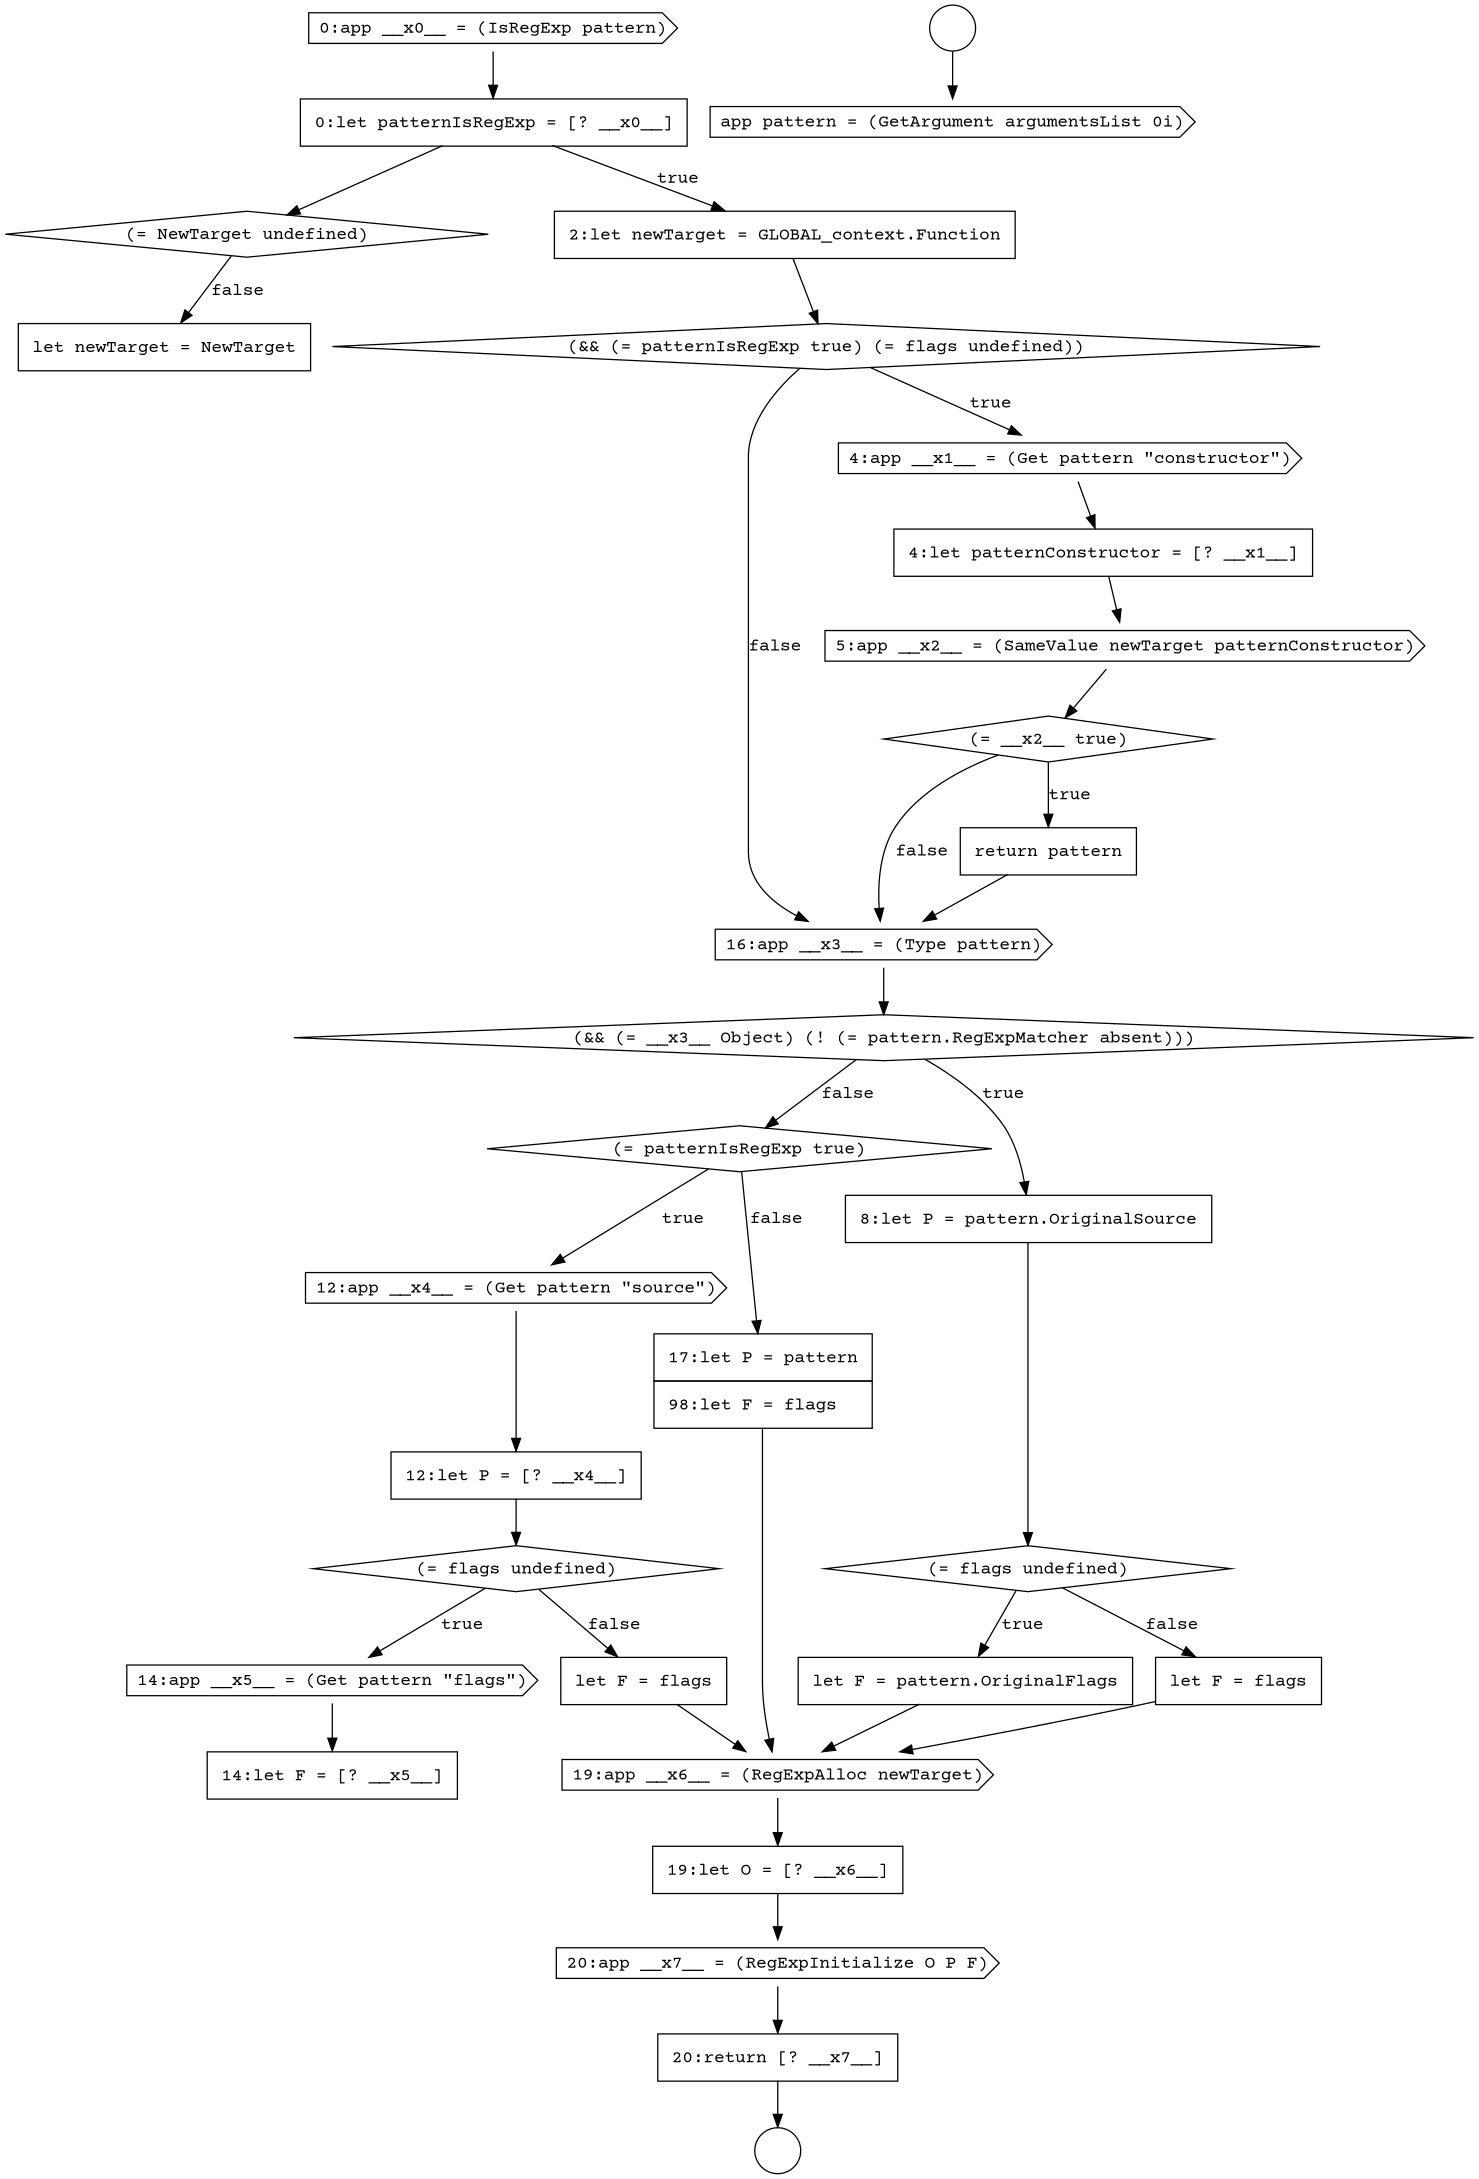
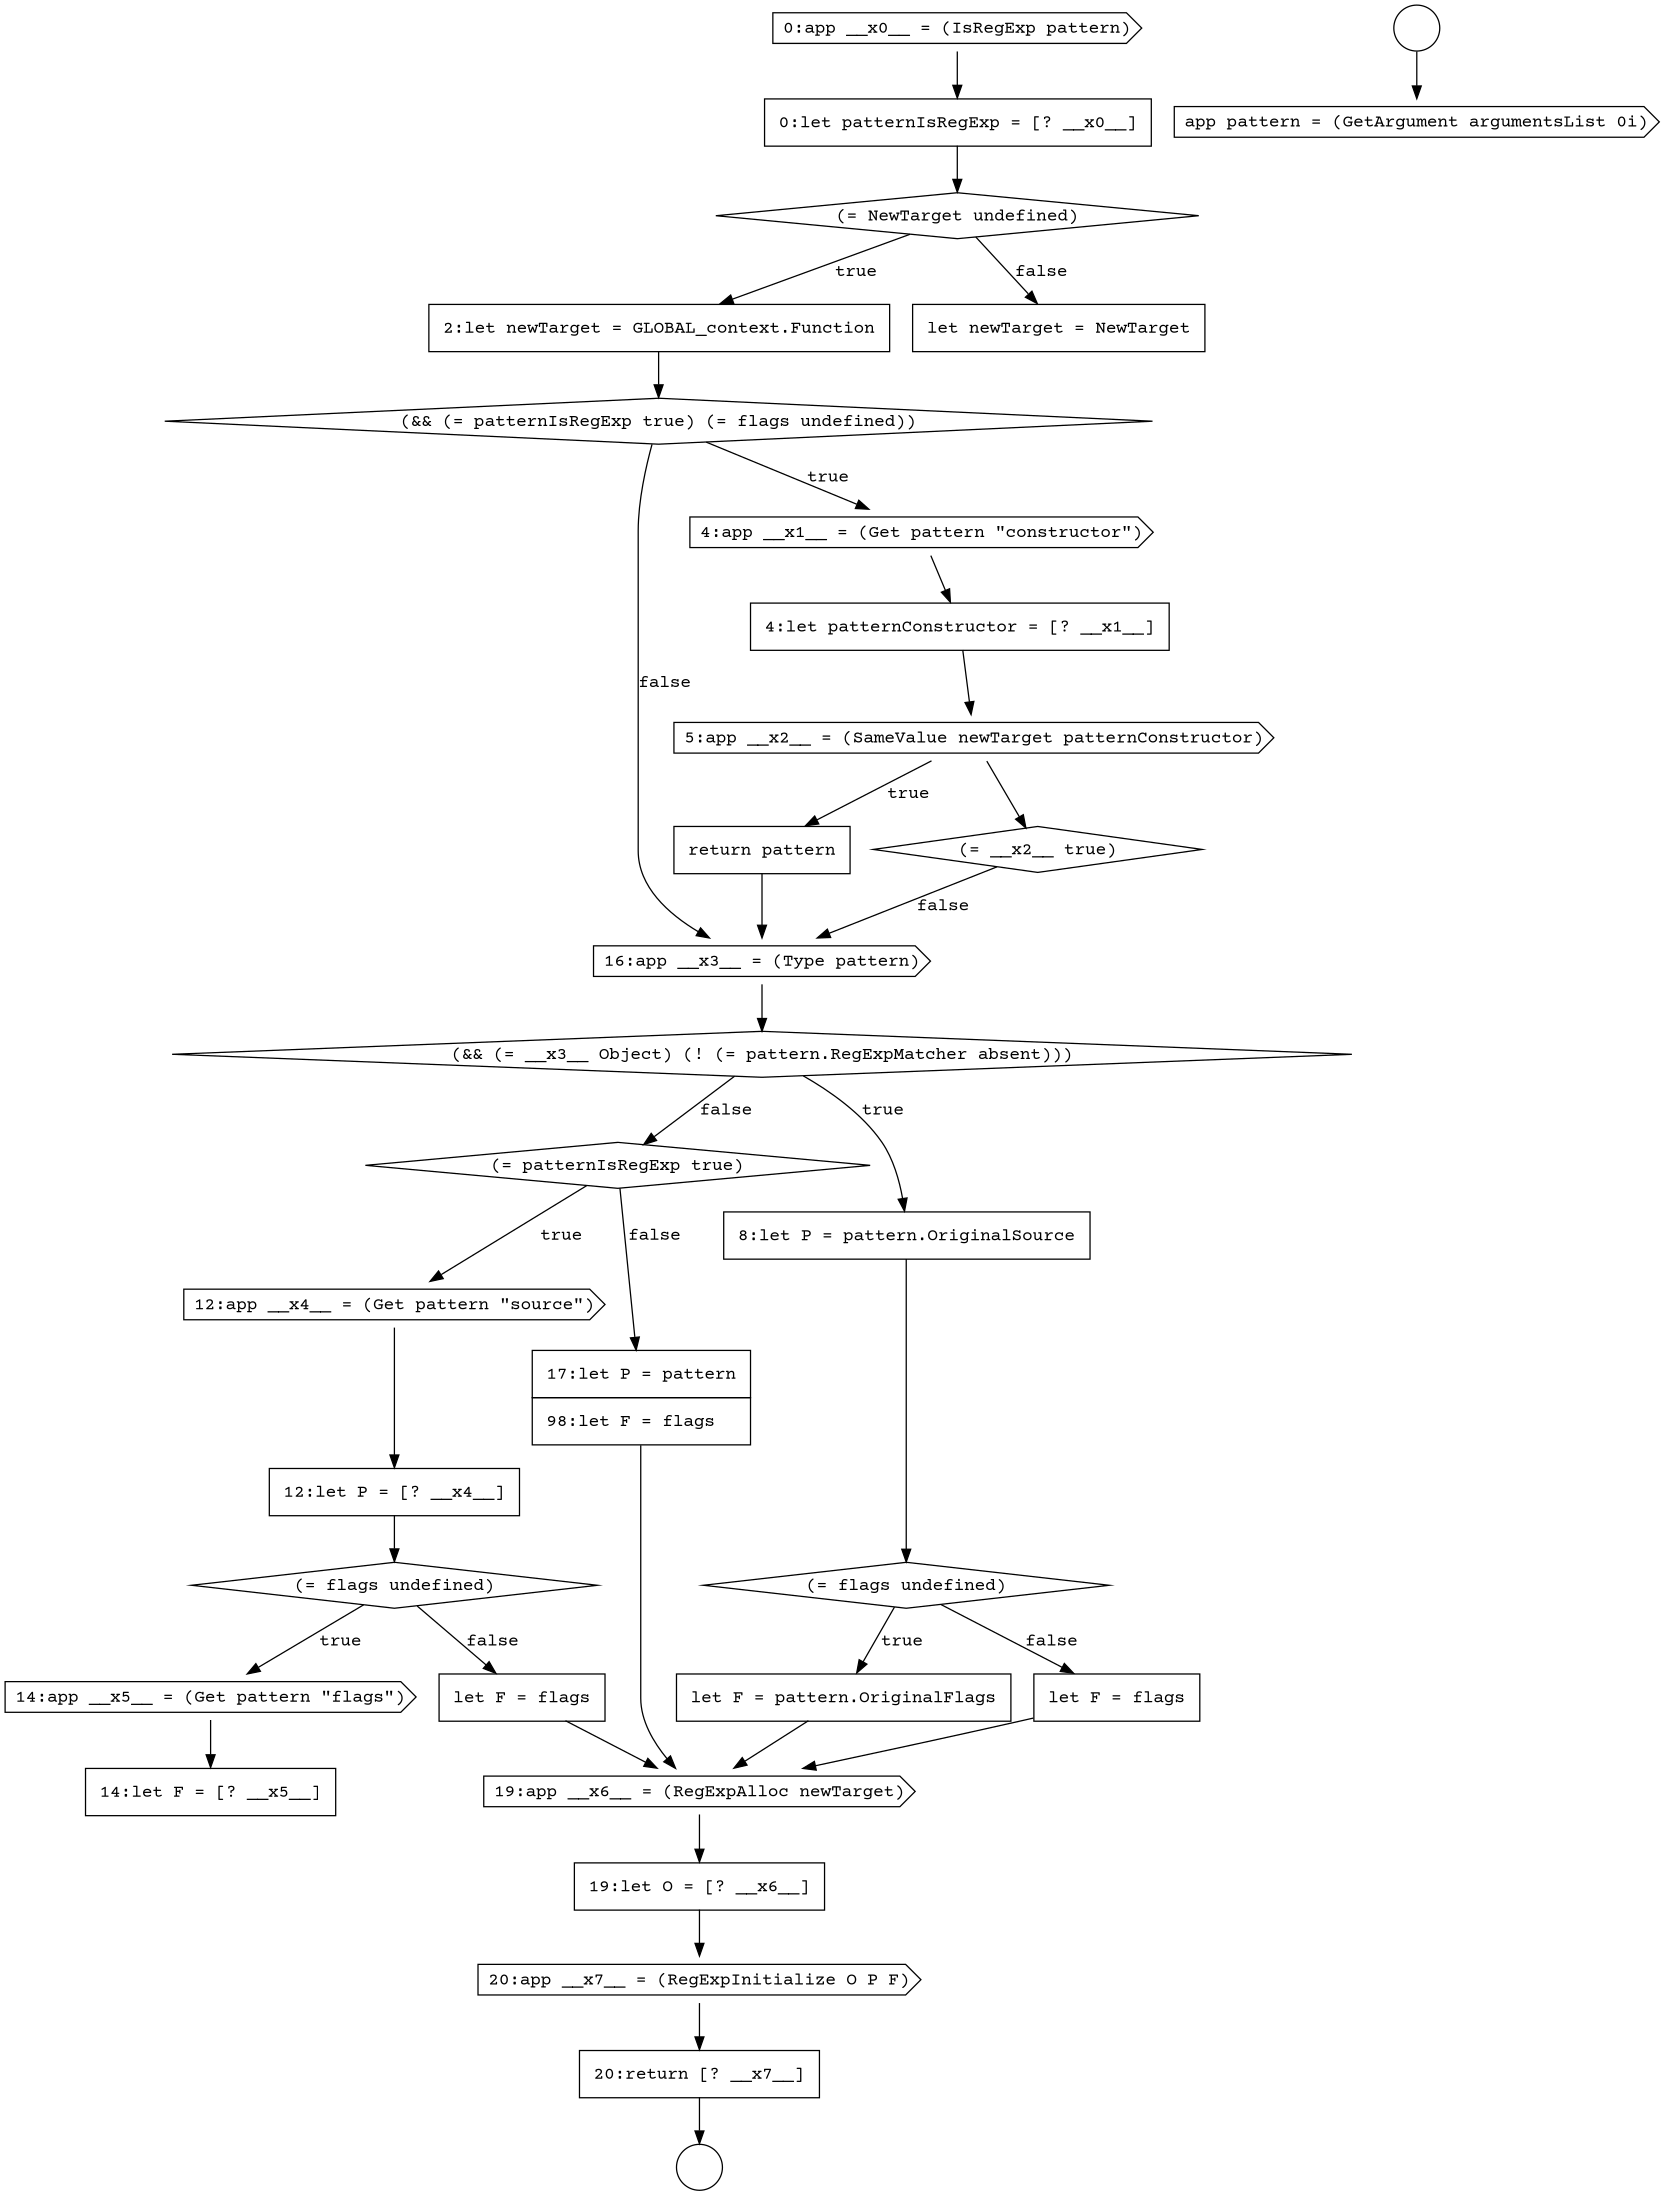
edge "0:let patternIsRegExp = [? __x0__]" -> "2:let newTarget = GLOBAL_context.Function": now "(= NewTarget undefined)" -> "2:let newTarget = GLOBAL_context.Function"
edge "(= __x2__ true)" -> "return pattern": now "5:app __x2__ = (SameValue newTarget patternConstructor)" -> "return pattern"
